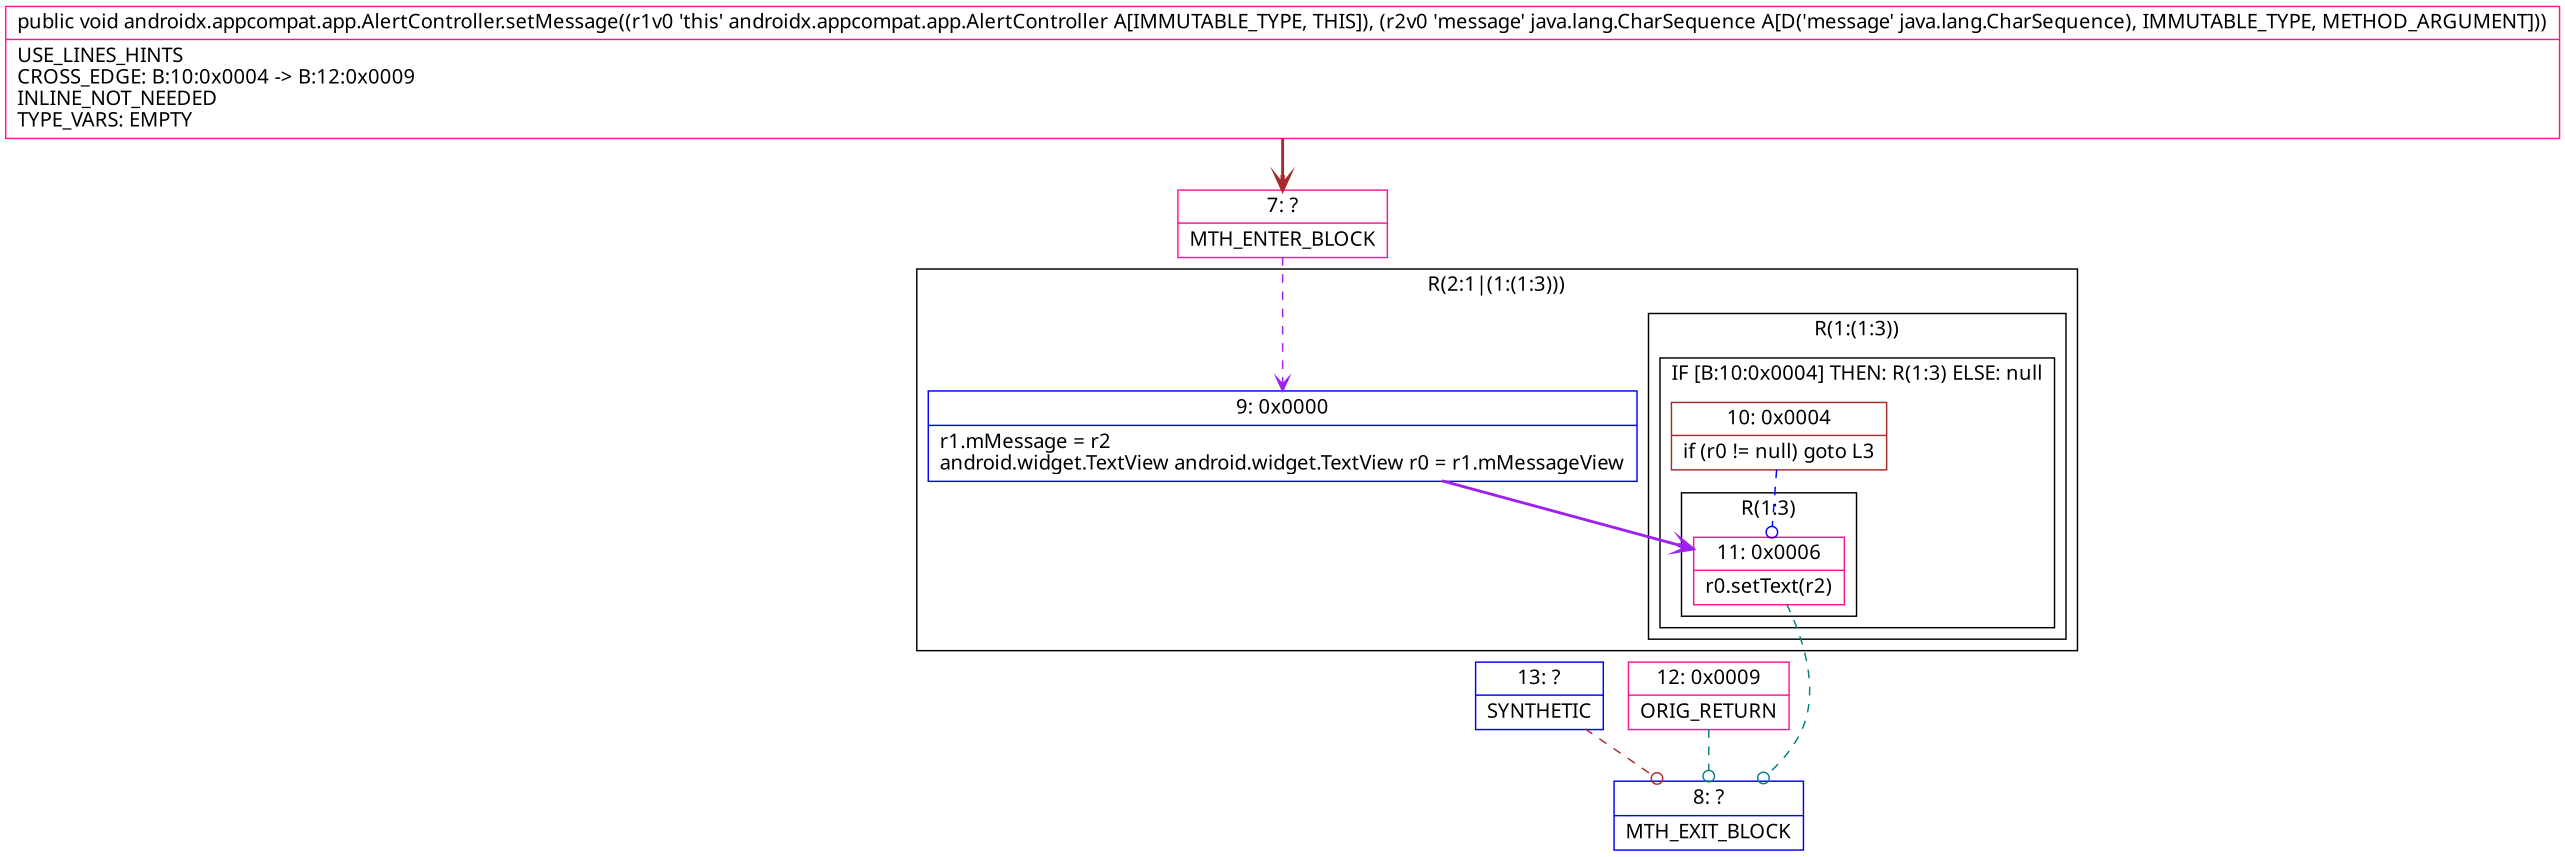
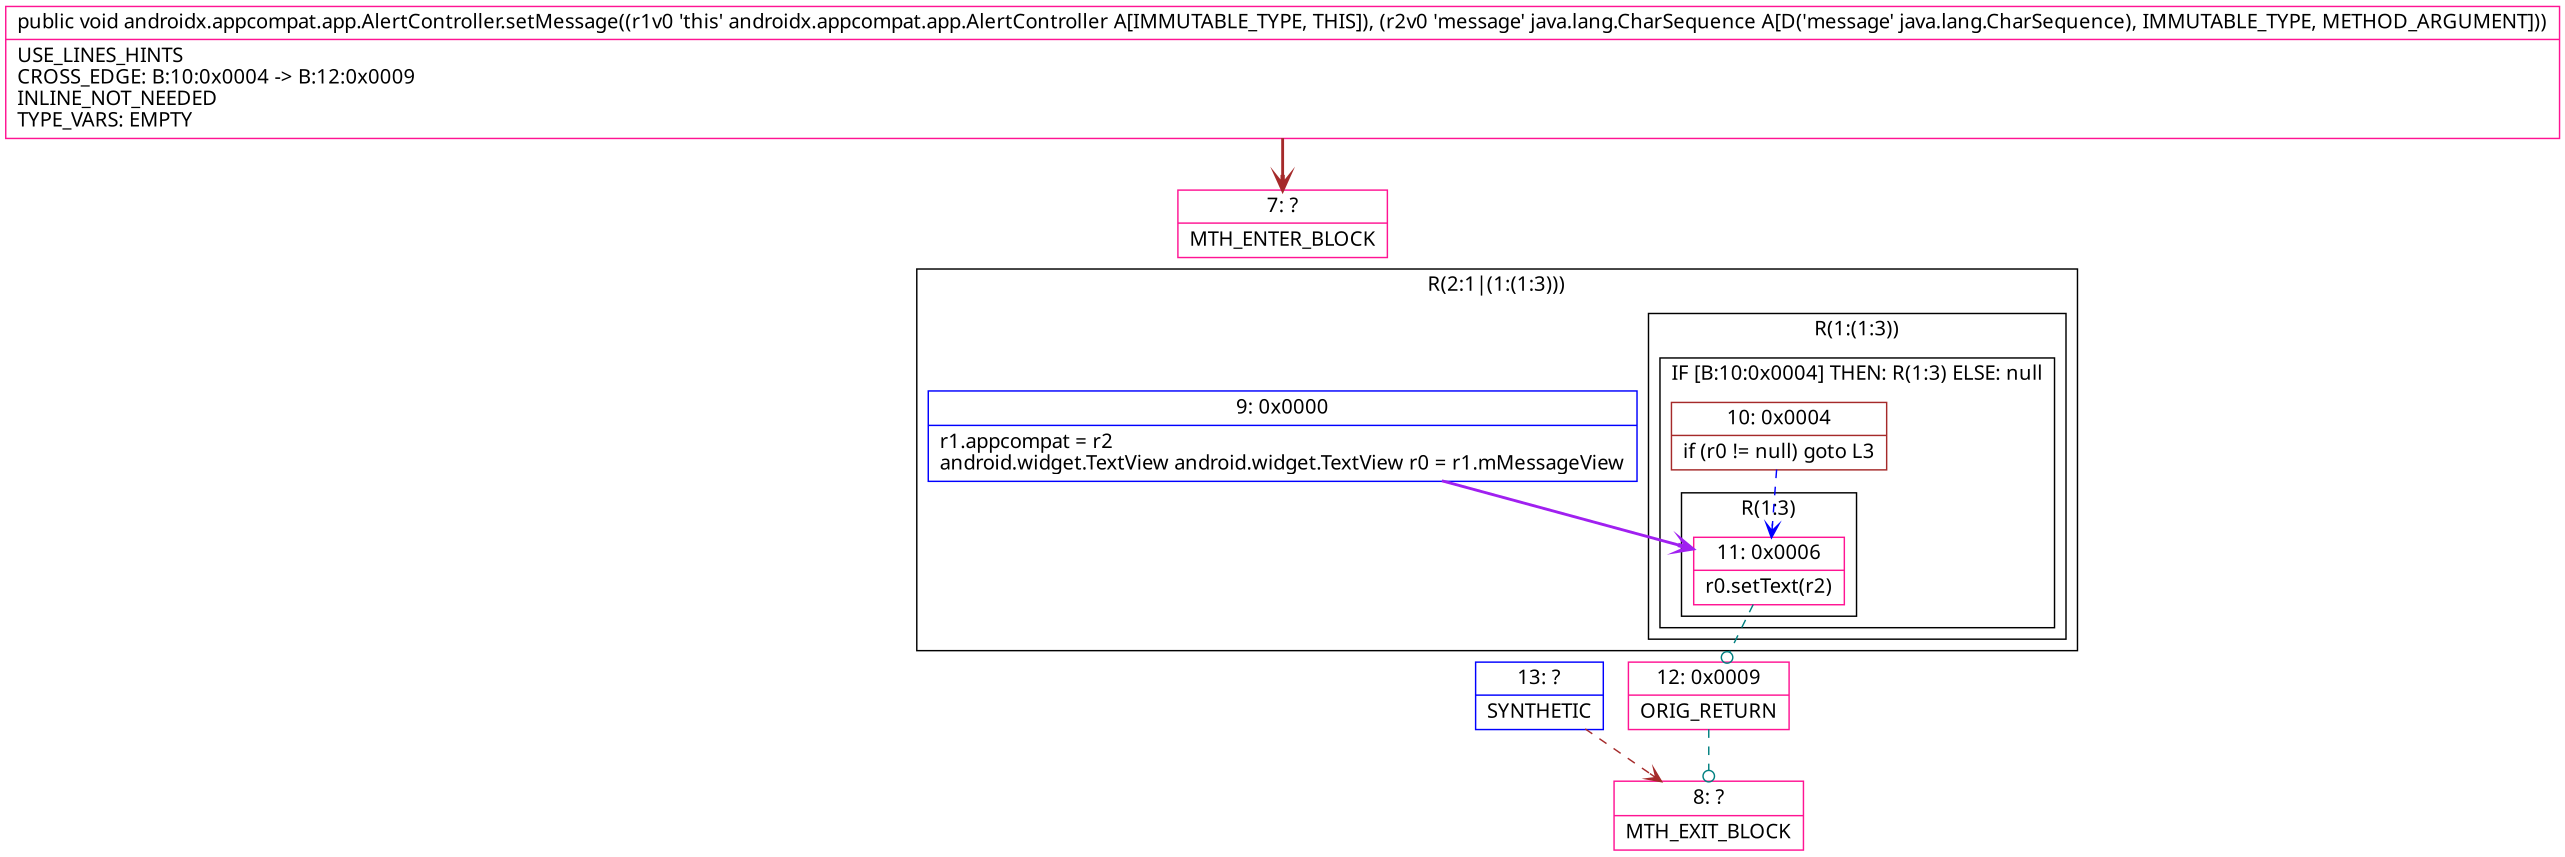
edge "7: ?" -> "9: 0x0000": removed
node "9: 0x0000": text "r1.mMessage = r2" -> "r1.appcompat = r2"
edge "10: 0x0004" -> "11: 0x0006": arrowhead odot -> vee
edge "11: 0x0006" -> "8: ?": now "11: 0x0006" -> "12: 0x0009"
edge "13: ?" -> "8: ?": arrowhead odot -> vee
node "8: ?": color blue -> deeppink
